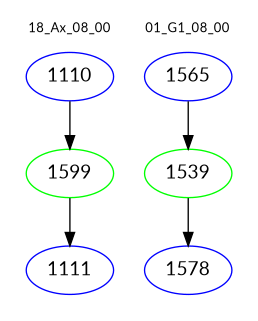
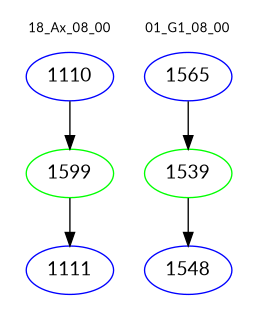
node "1578": label "1578" -> "1548"
